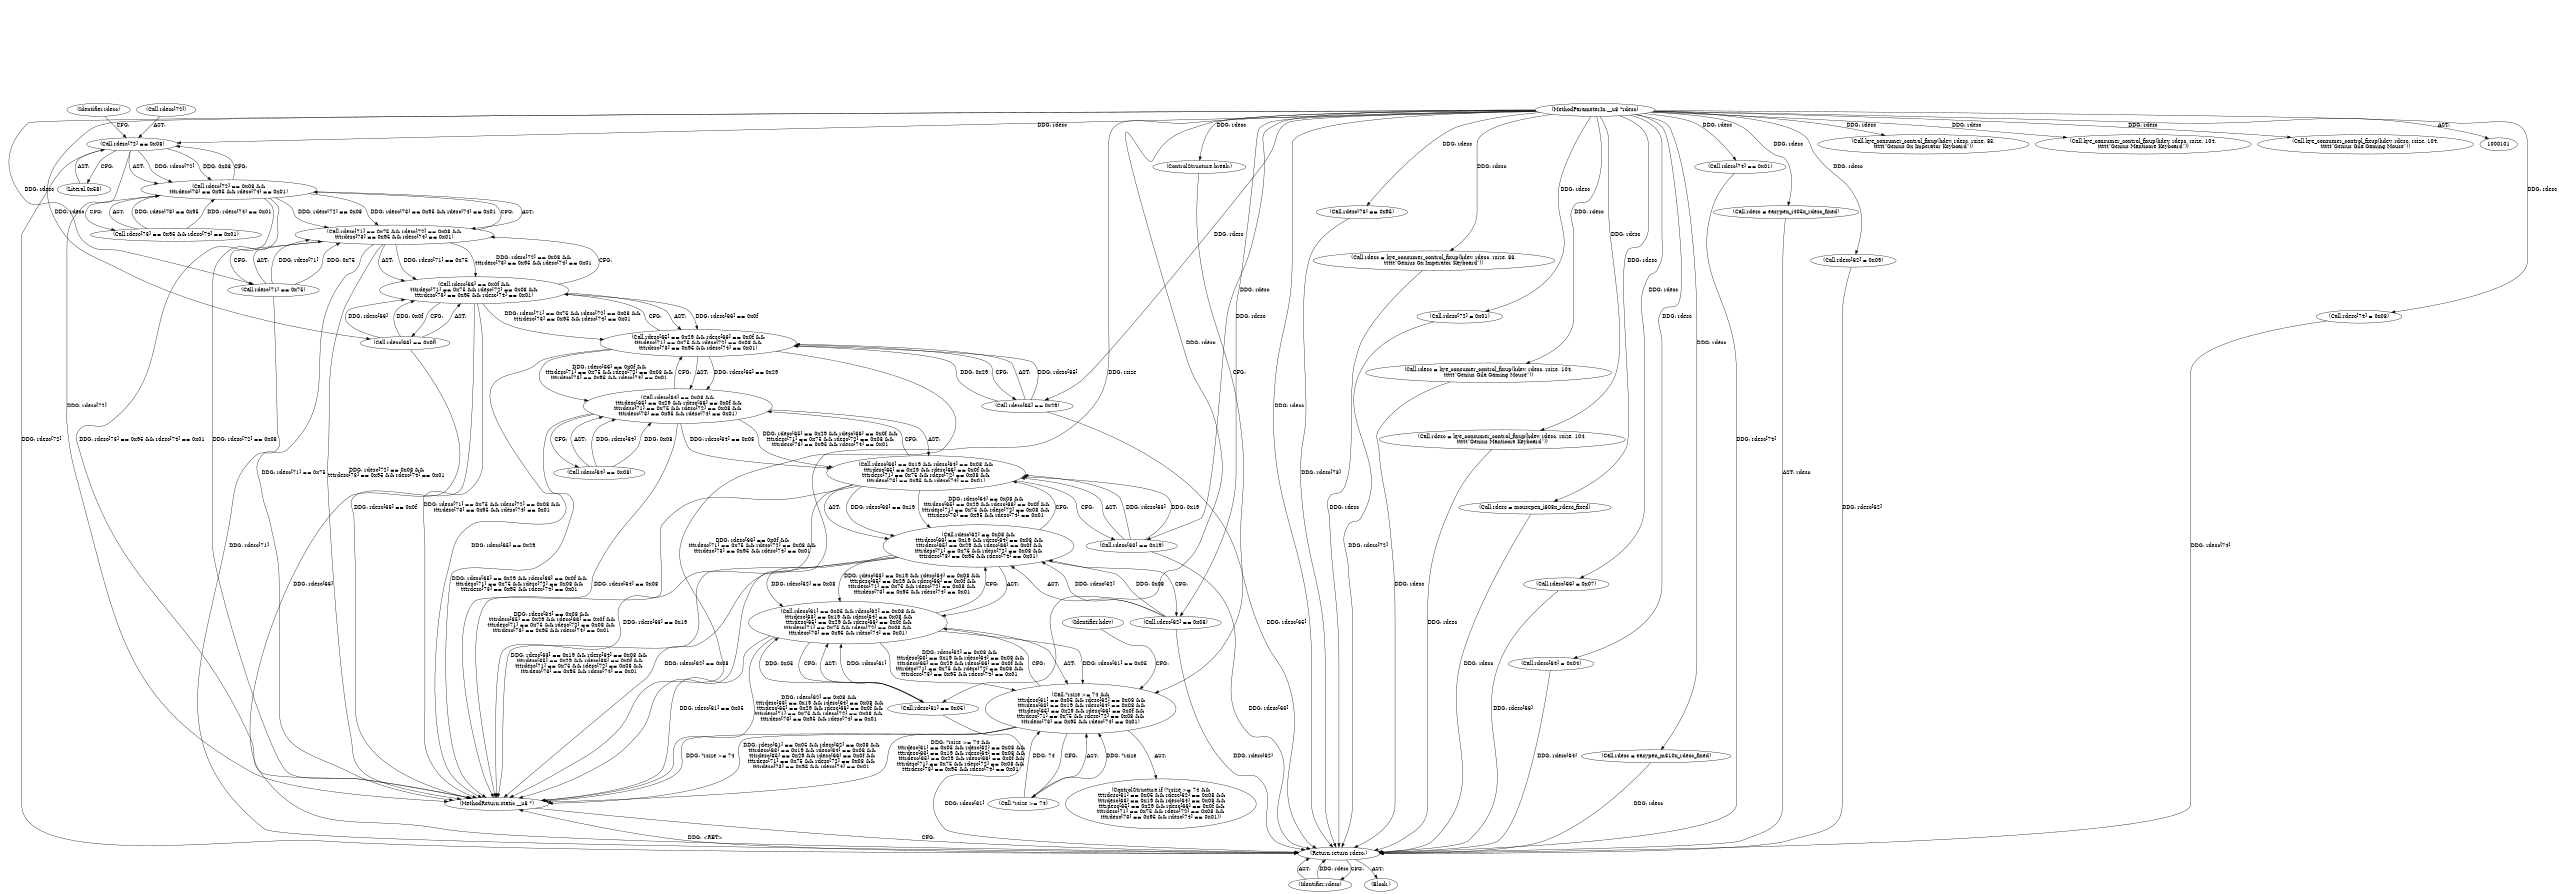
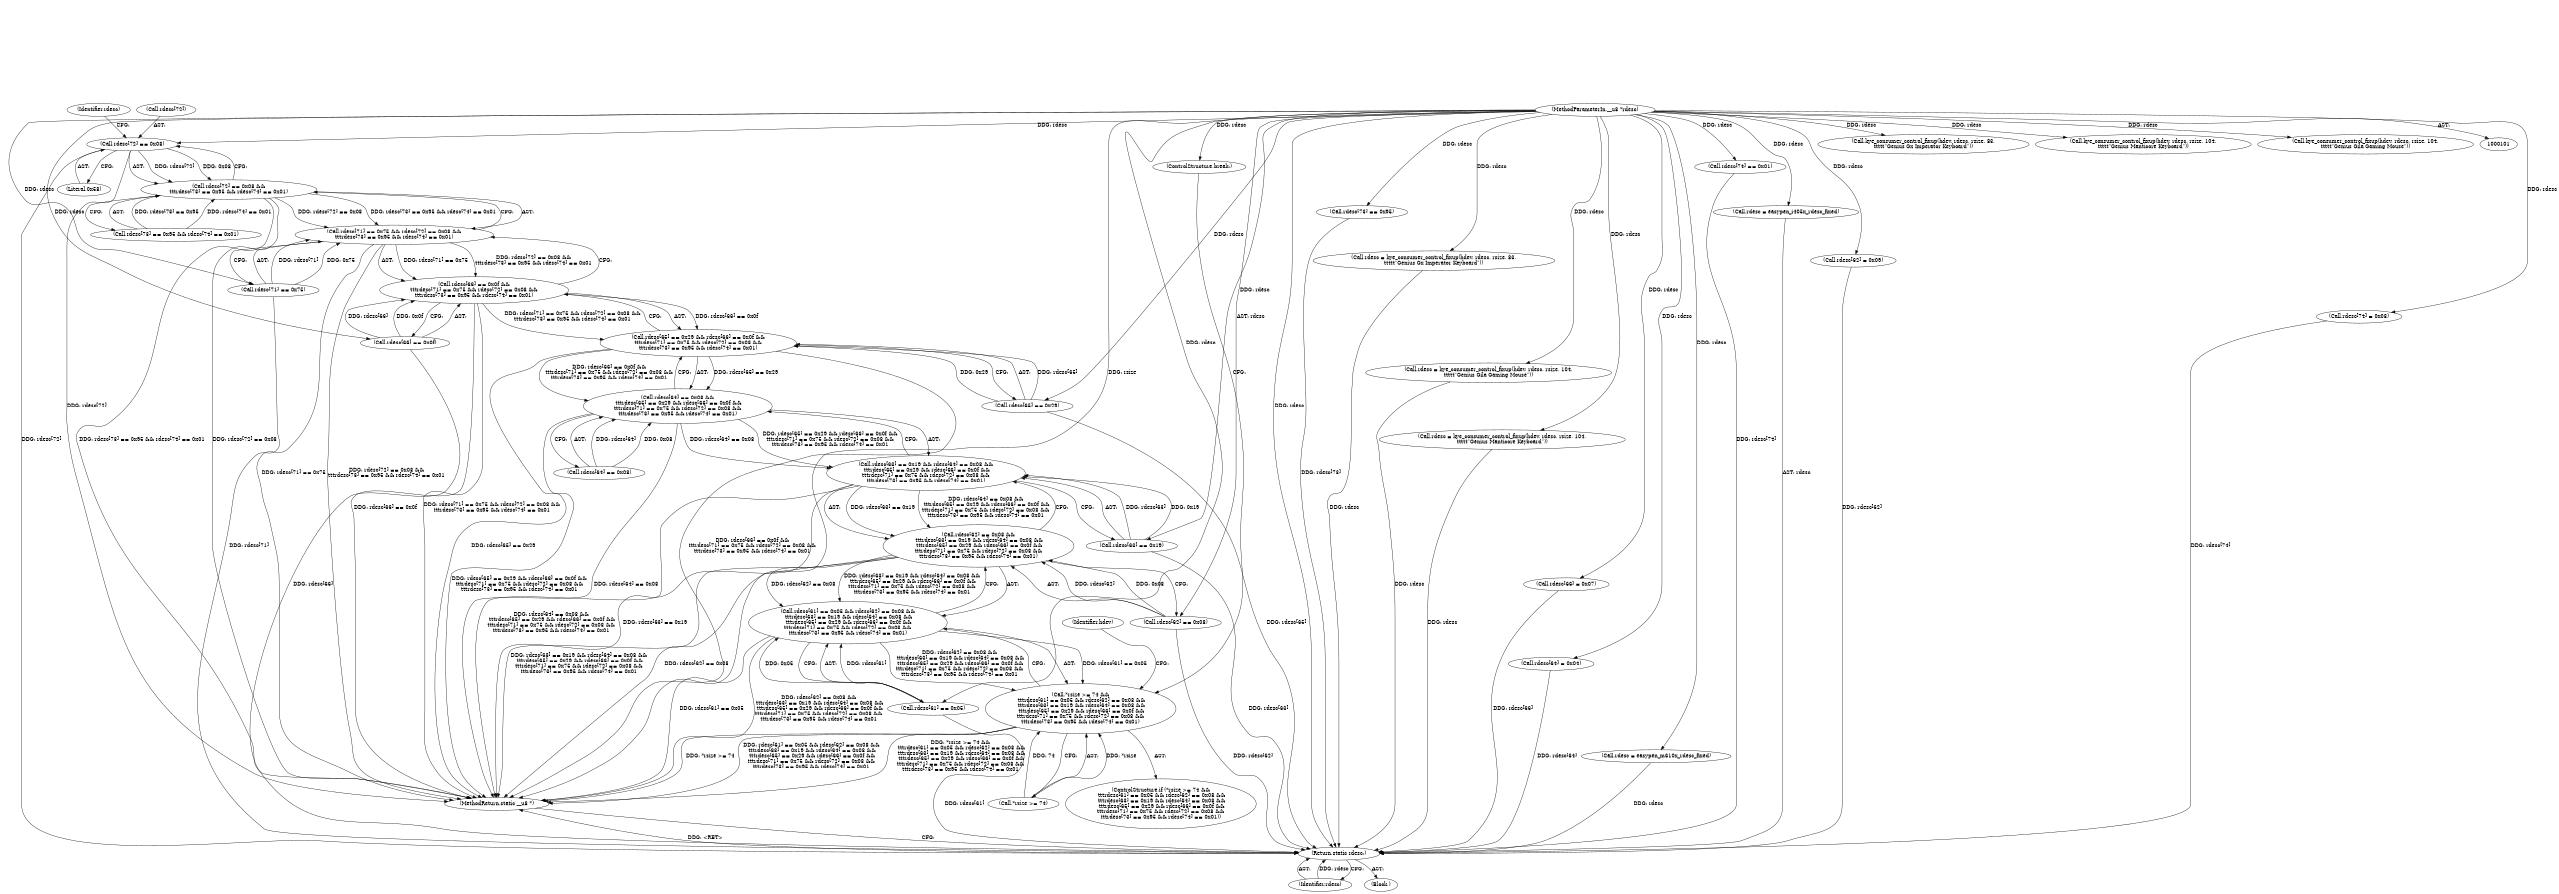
edge "(MethodParameterIn,__u8 *rdesc)" -> "(Call,rdesc[62] == 0x08)": label "DDG: rdesc" -> "AST: rdesc"
node "(Call,rdesc[72] = 0x01)": removed
node "(Call,rdesc = mousepen_i608x_rdesc_fixed)": removed
node "(Return,return rdesc;)": label "(Return,return rdesc;)" -> "(Return,static rdesc;)"
